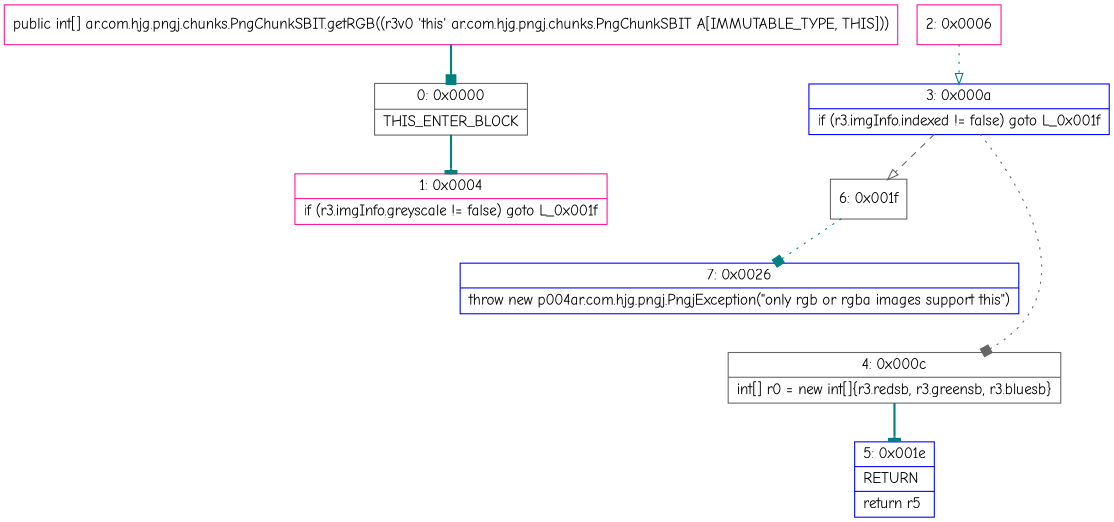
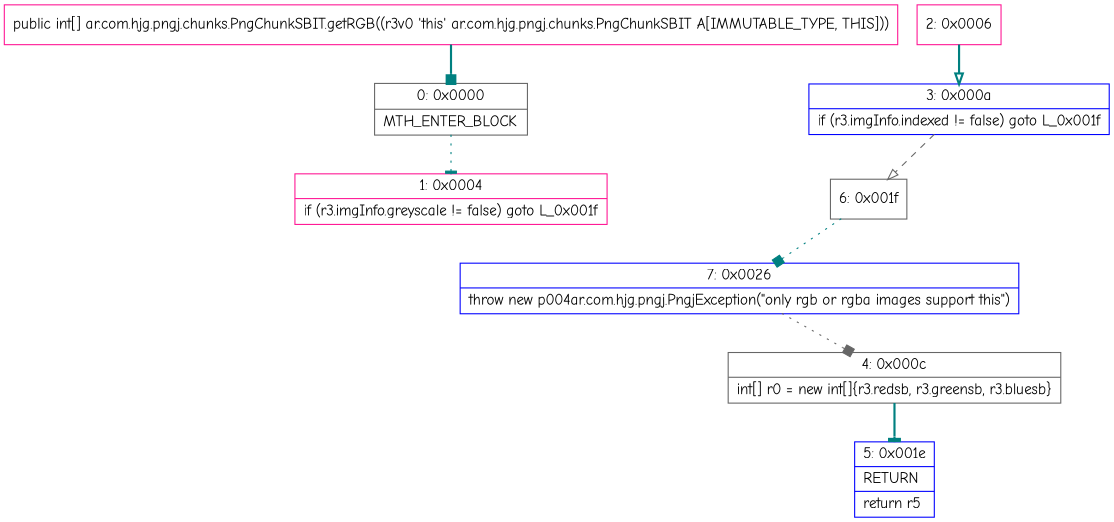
edge "2: 0x0006" -> "3: 0x000a": style dotted -> bold
node "0: 0x0000": text "THIS_ENTER_BLOCK" -> "MTH_ENTER_BLOCK"
edge "0: 0x0000" -> "1: 0x0004": style bold -> dotted
edge "3: 0x000a" -> "4: 0x000c": now "7: 0x0026" -> "4: 0x000c"
